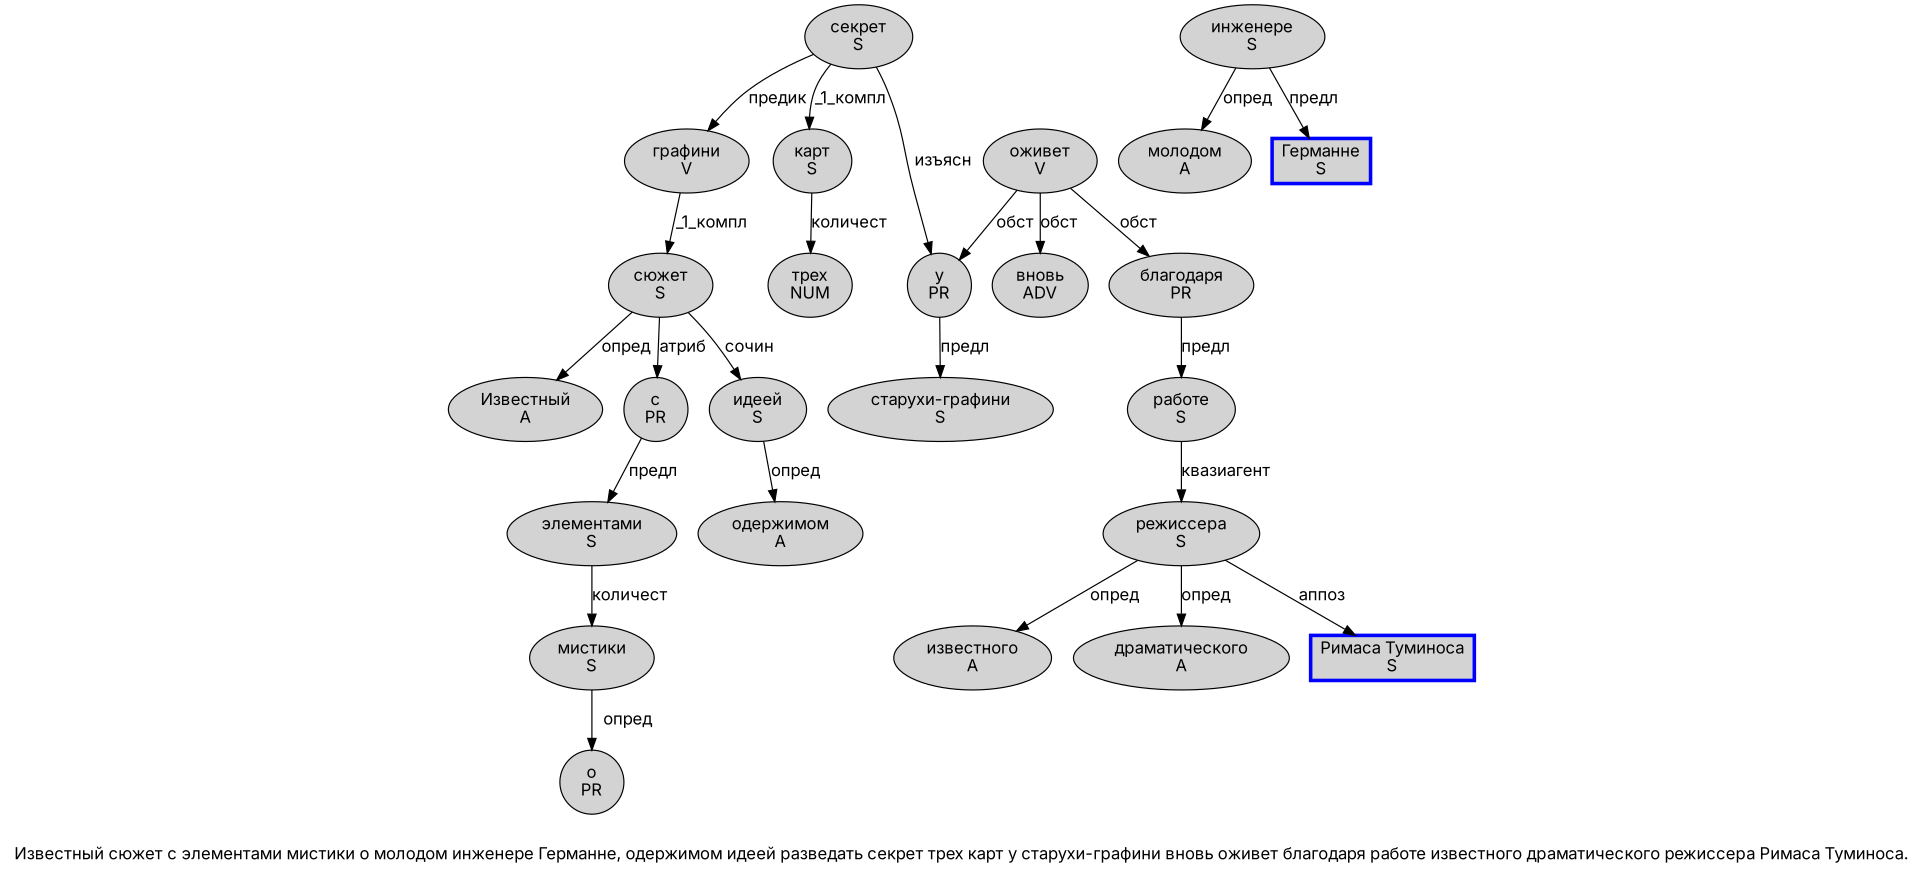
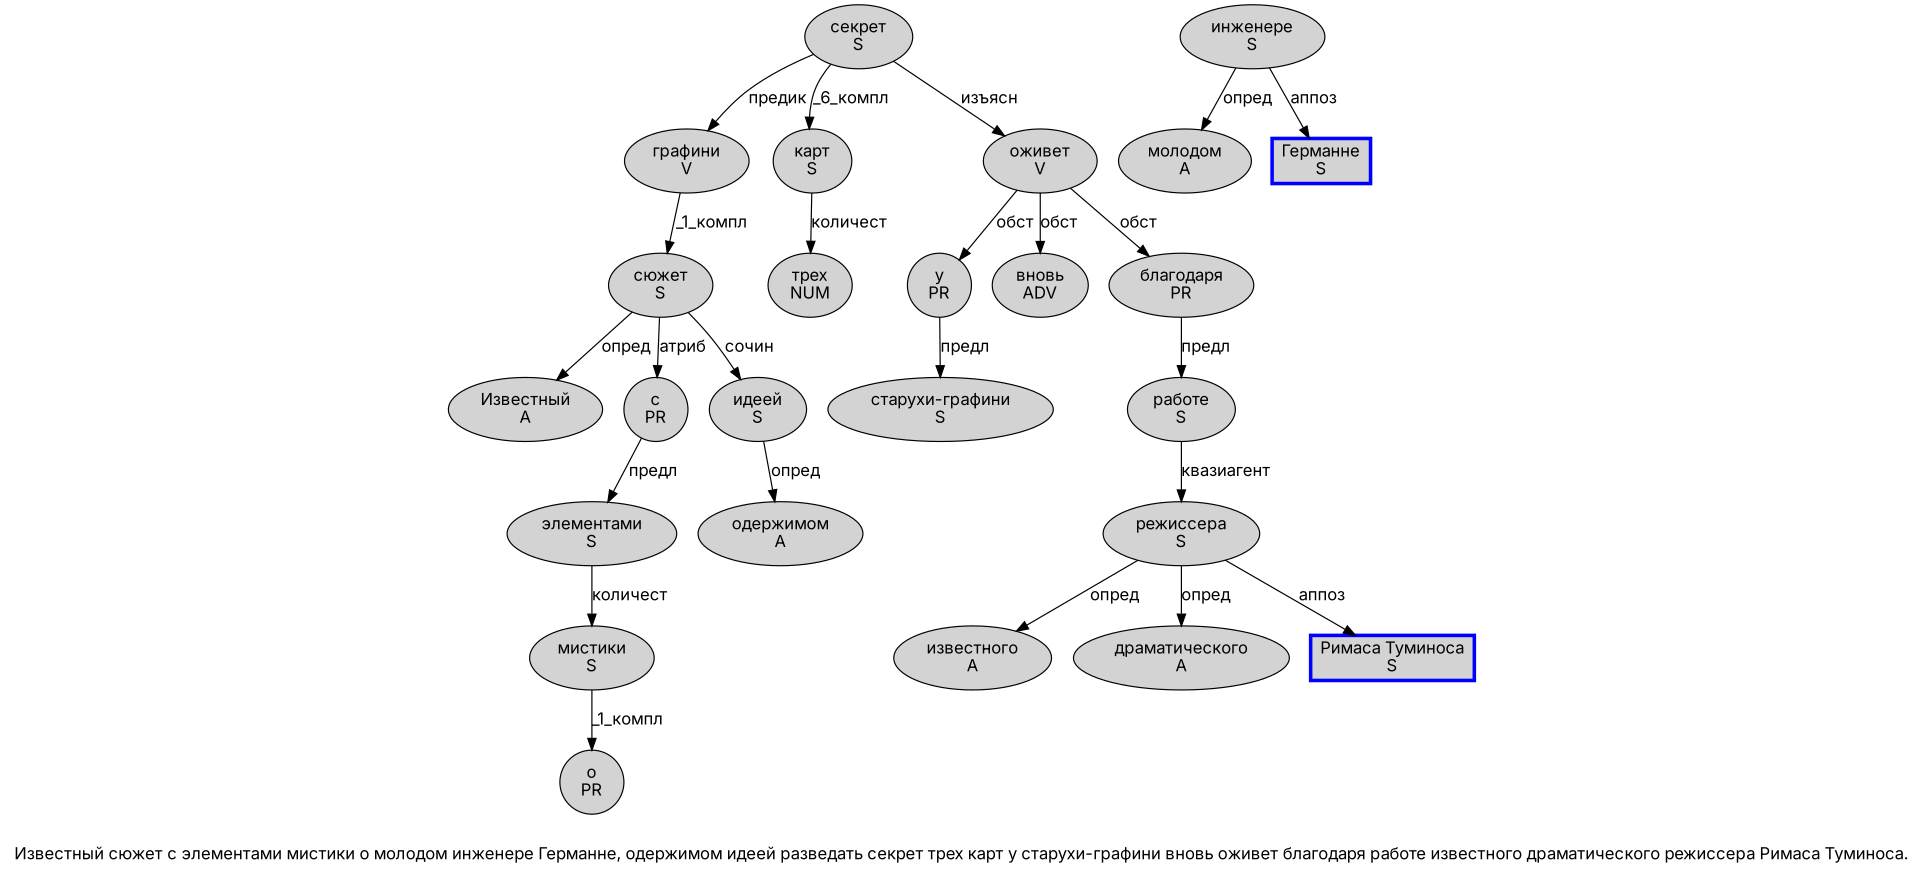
edge "секрет S" -> "карт S": label "_1_компл" -> "_6_компл"
edge "инженере S" -> "Германне S": label "предл" -> "аппоз"
edge "секрет S" -> "у PR": now "секрет S" -> "оживет V"
edge "мистики S" -> "о PR": label "опред" -> "_1_компл"
